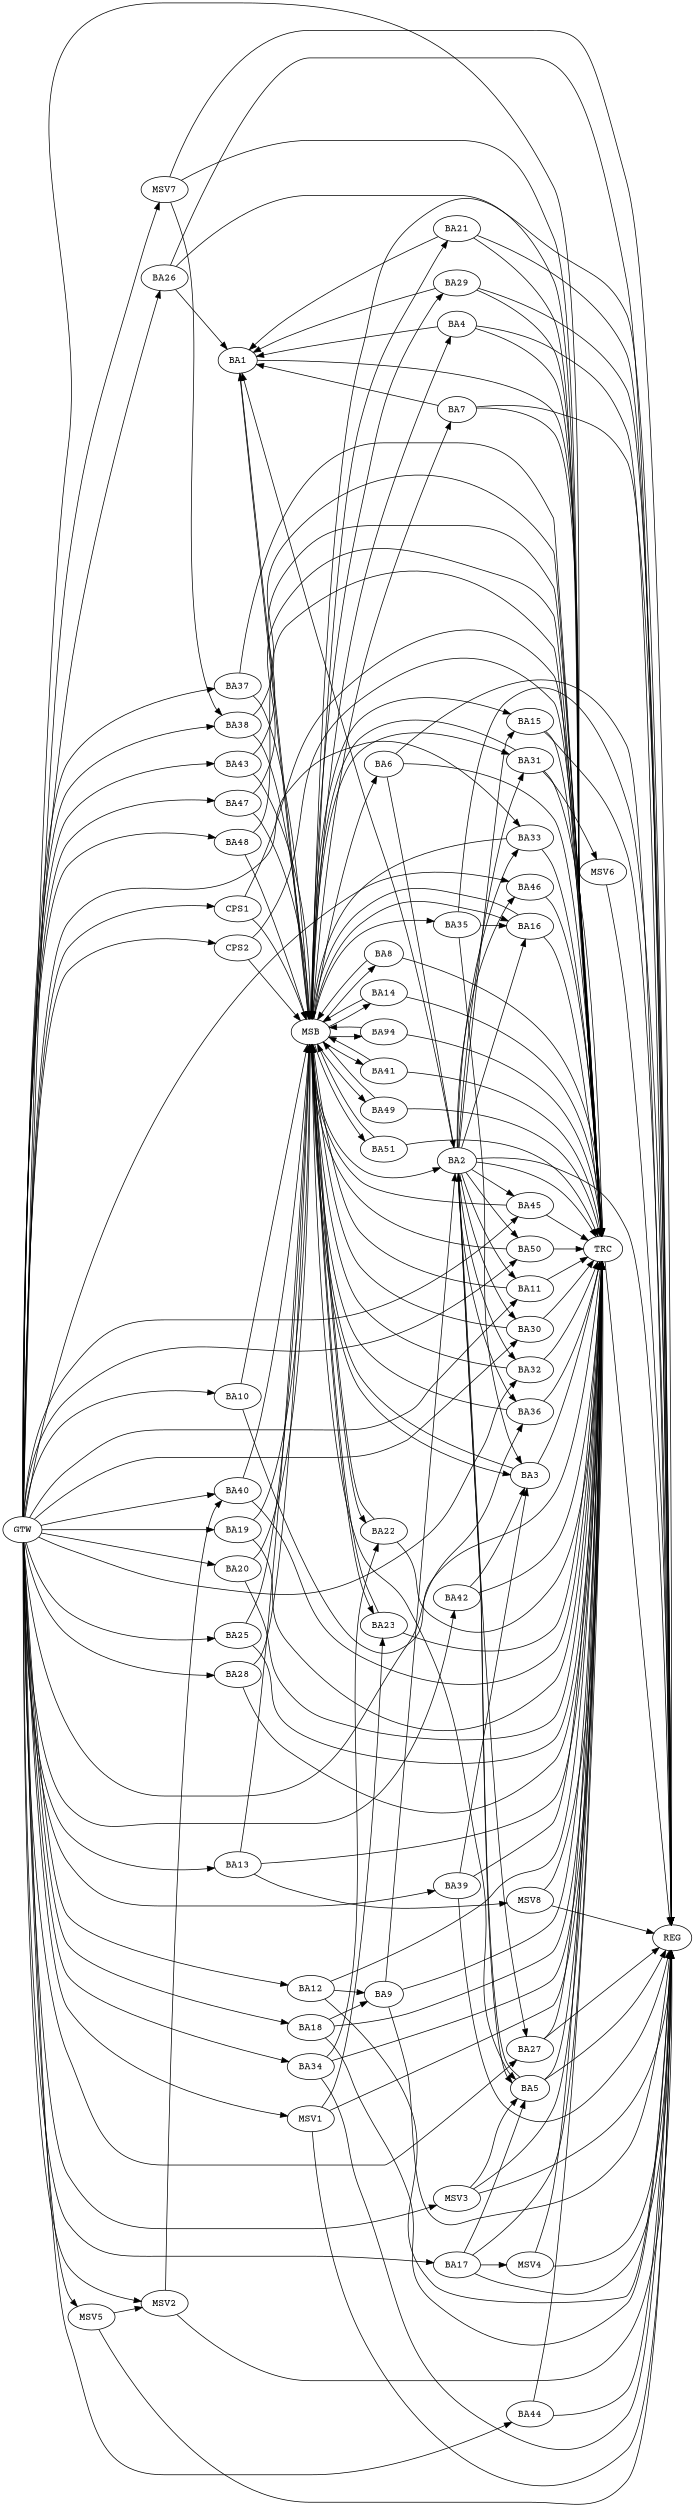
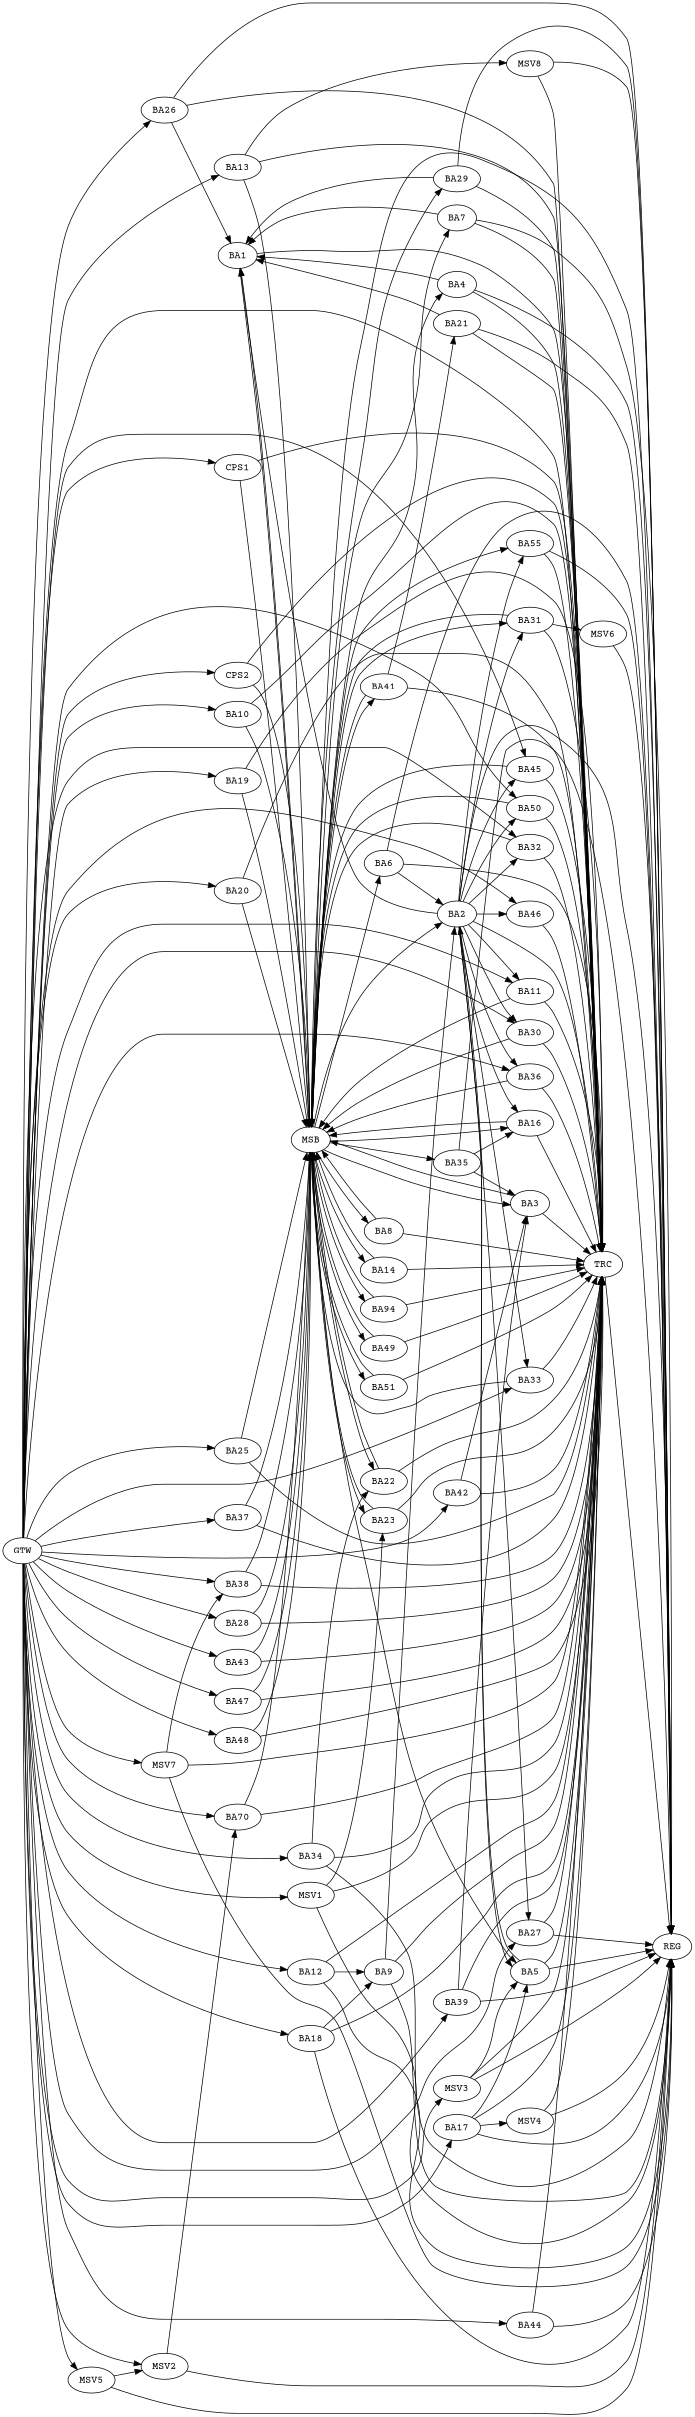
edge "MSB" -> "BA21": now "BA41" -> "BA21"
node "BA15": label "BA15" -> "BA55"
node "BA40": label "BA40" -> "BA70"
